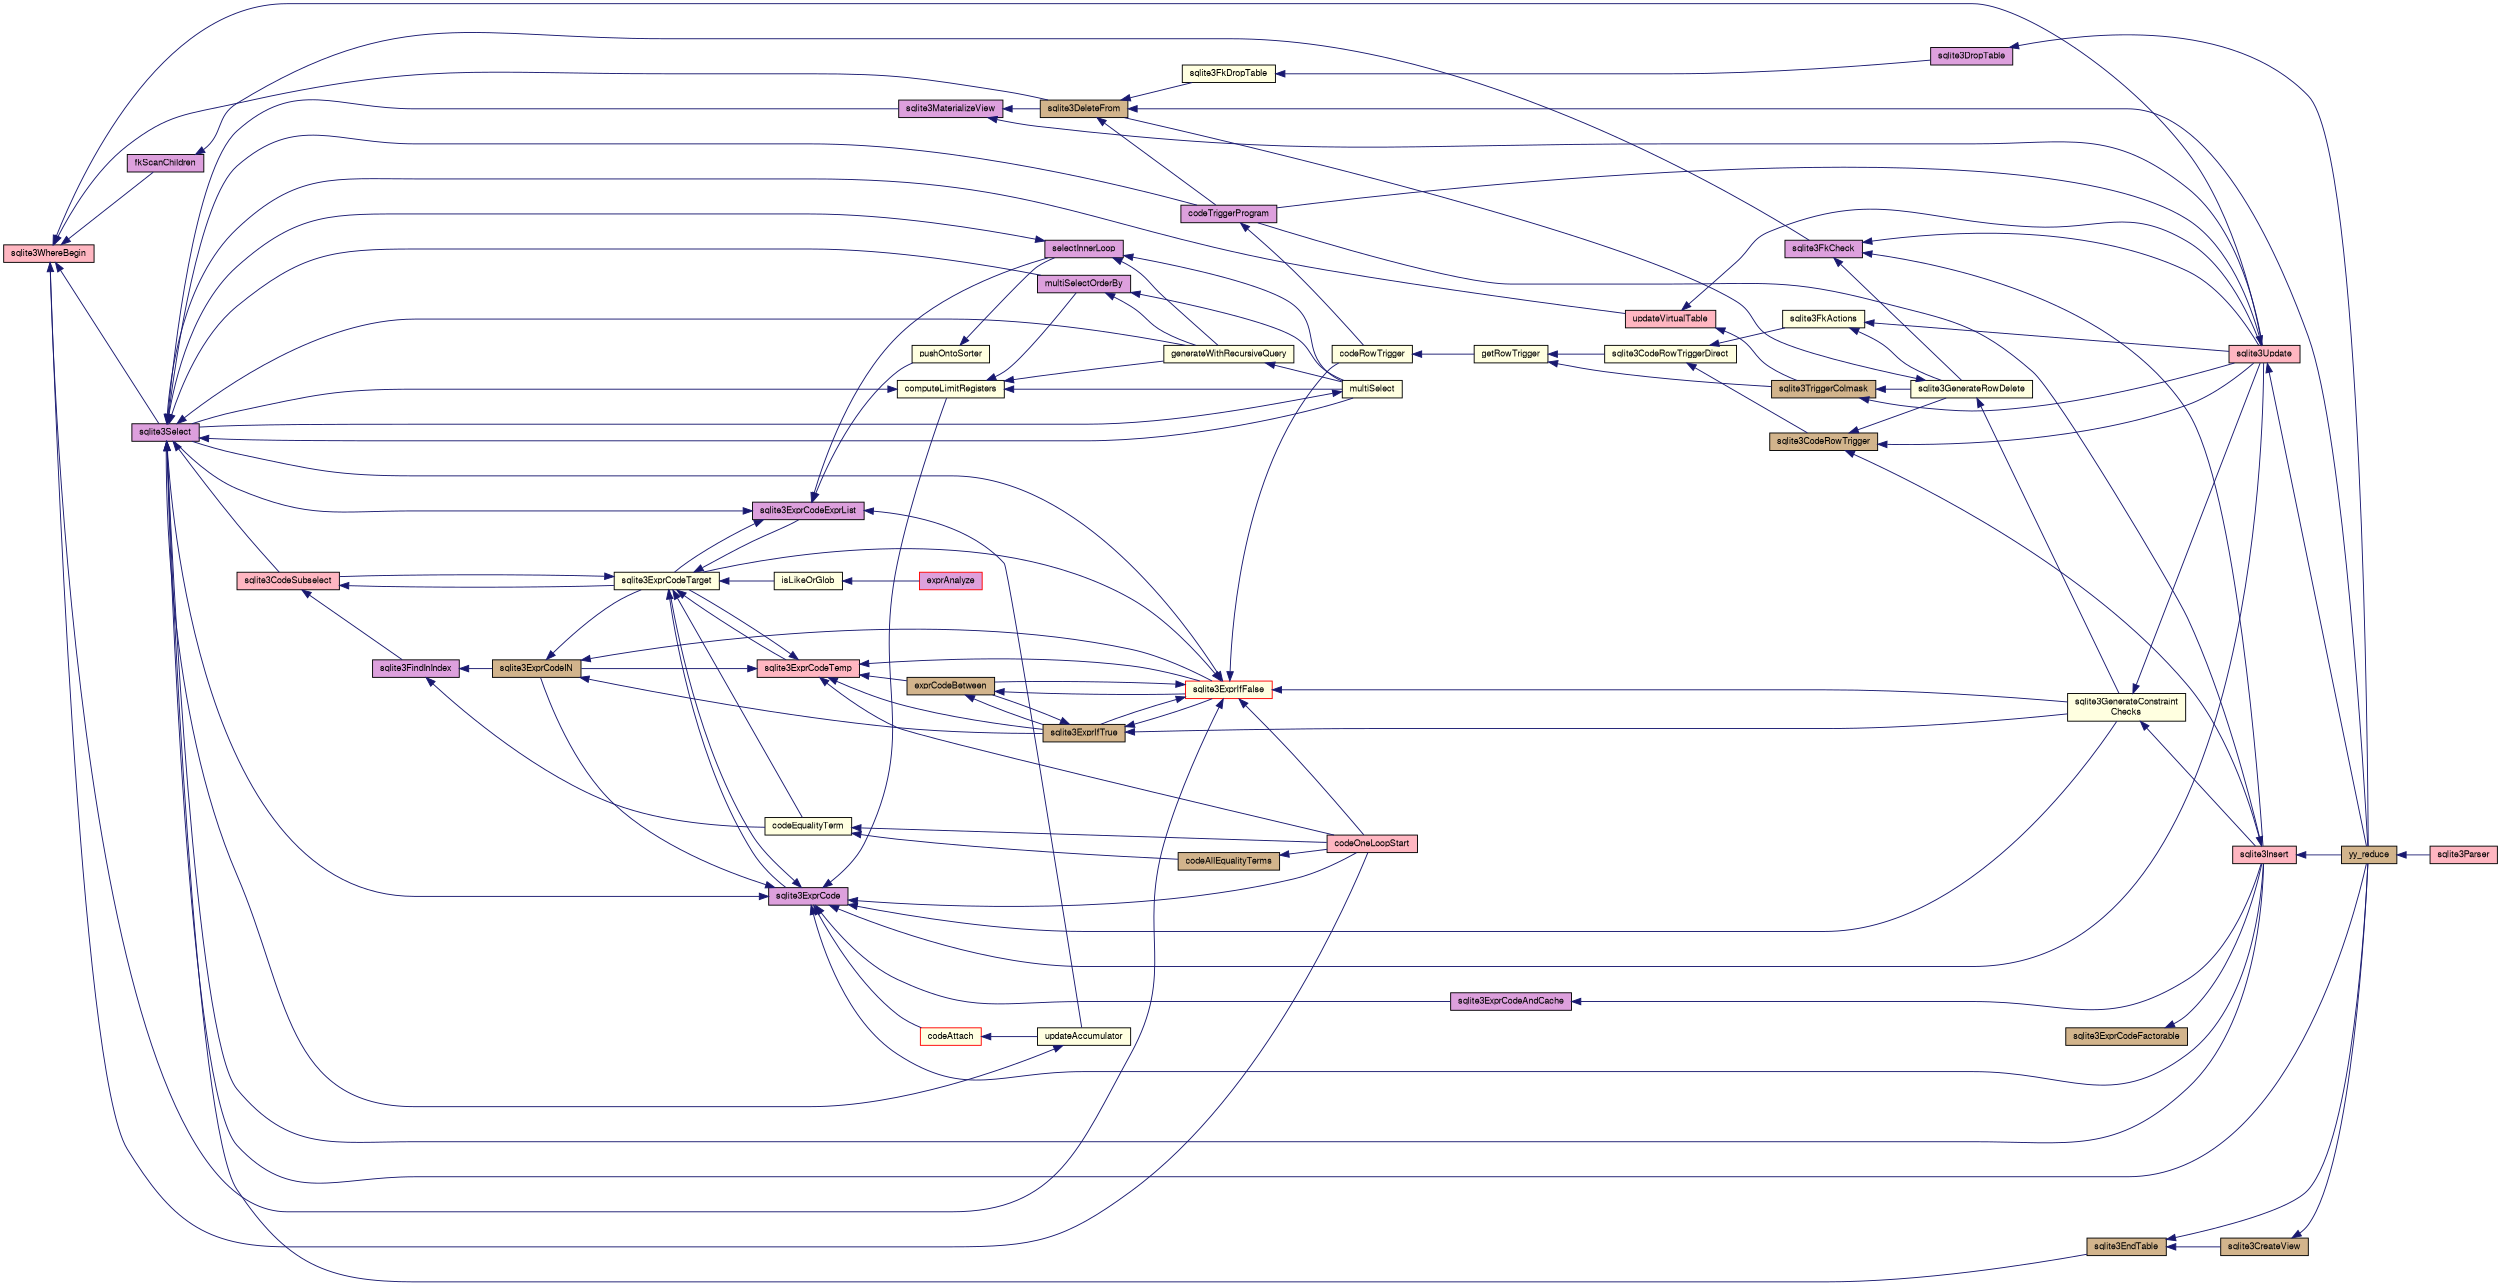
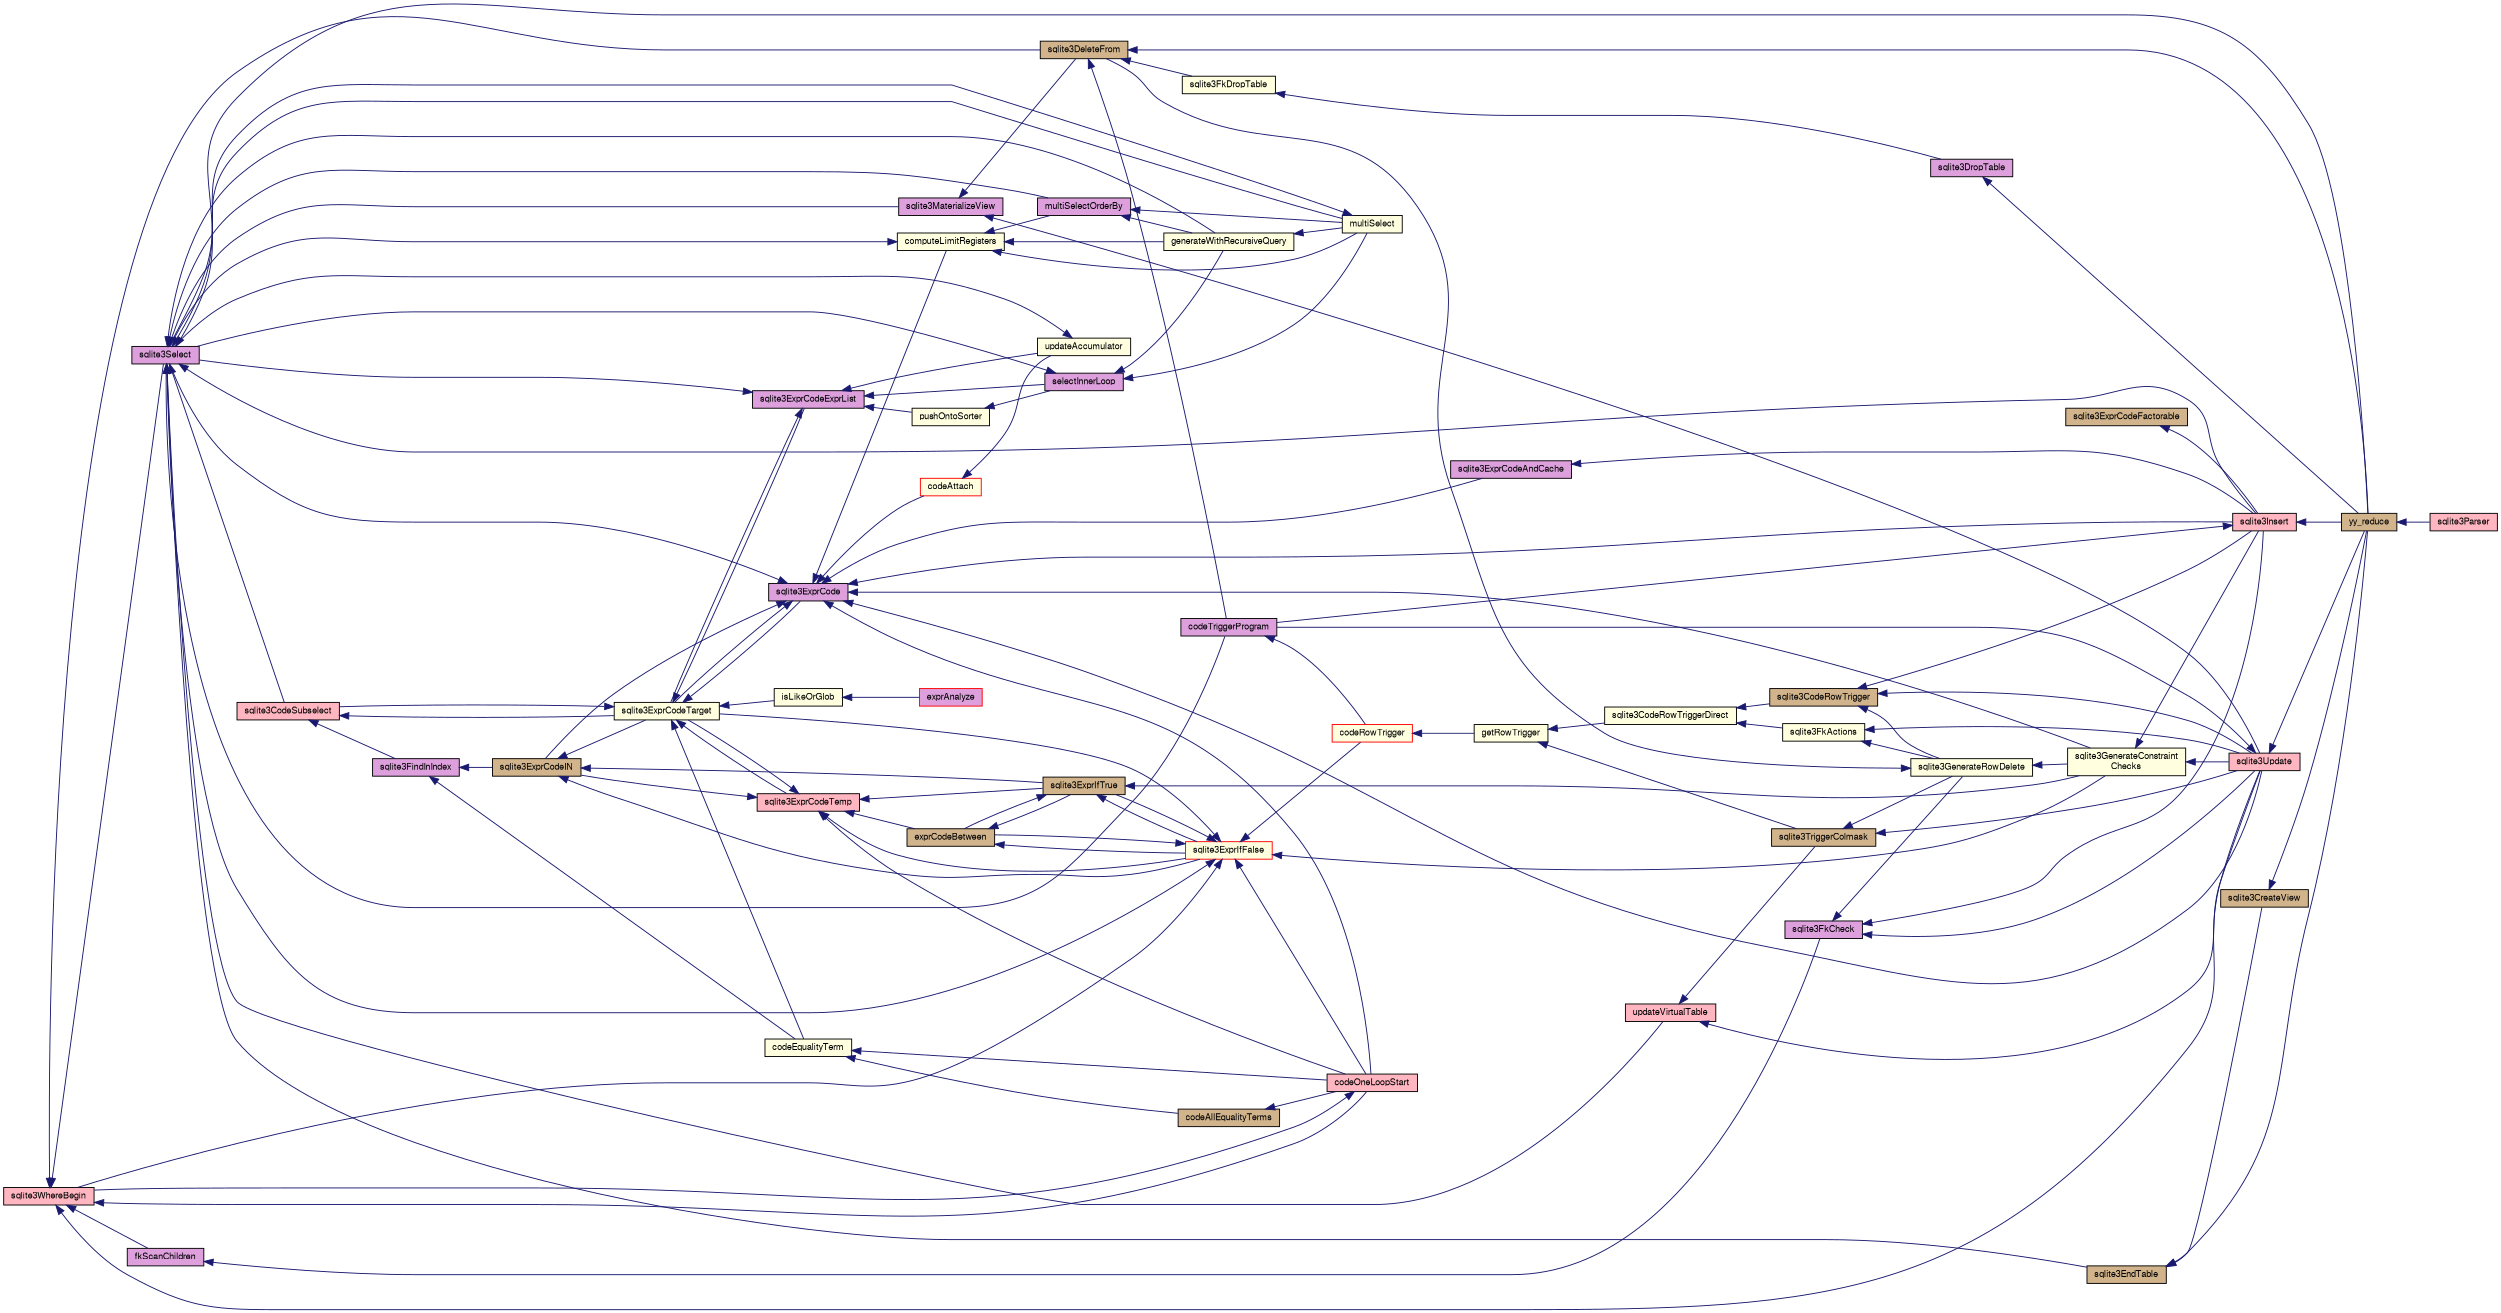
node "codeRowTrigger": color black -> red
edge "sqlite3WhereBegin" -> "codeOneLoopStart": added
